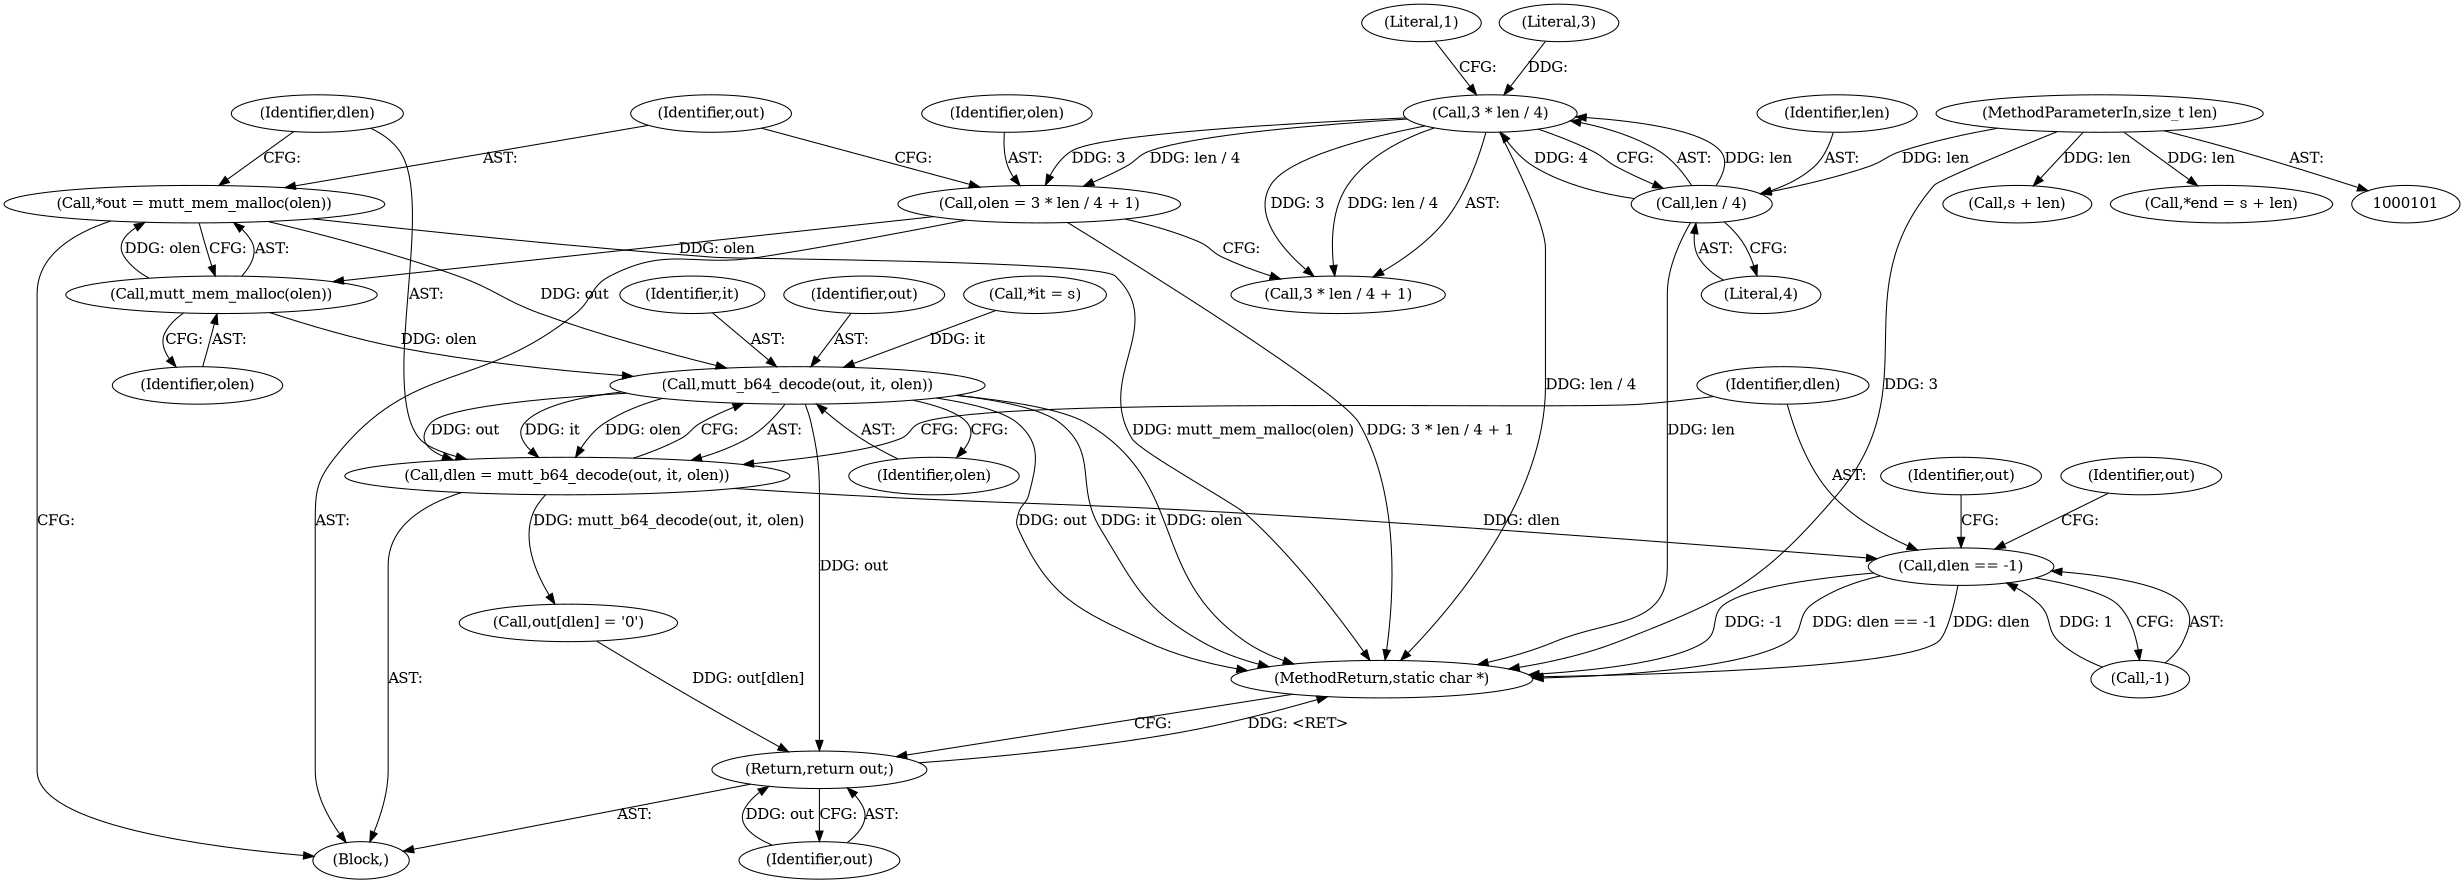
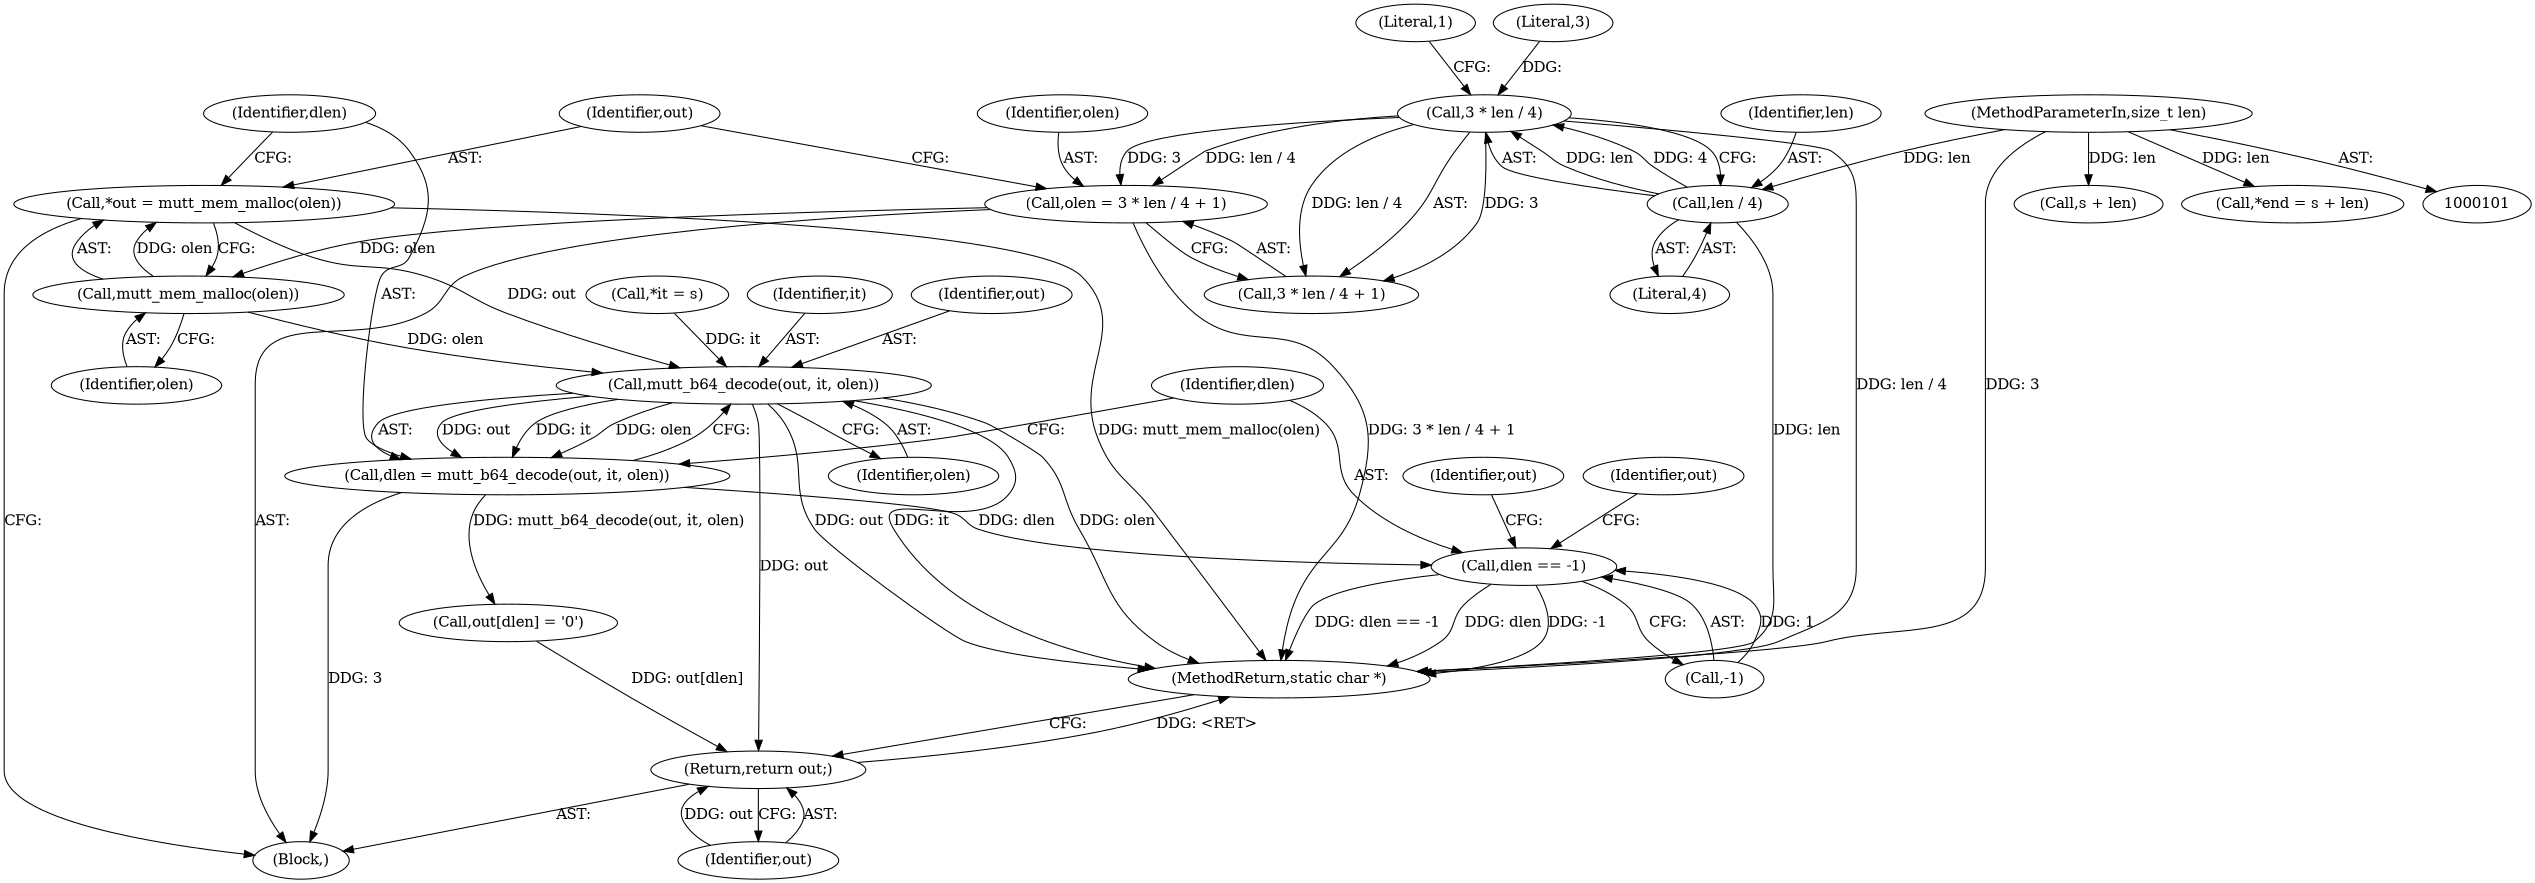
edge "(Call,3 * len / 4 + 1)" -> "(Call,olen = 3 * len / 4 + 1)": added, label "AST:"
edge "(Call,len / 4)" -> "(Literal,4)": label "CFG: " -> "AST: "
edge "(Call,dlen = mutt_b64_decode(out, it, olen))" -> "(Block,)": label "AST: " -> "DDG: 3"
